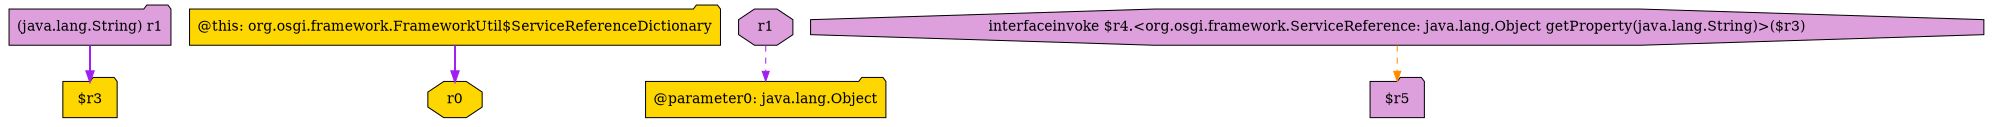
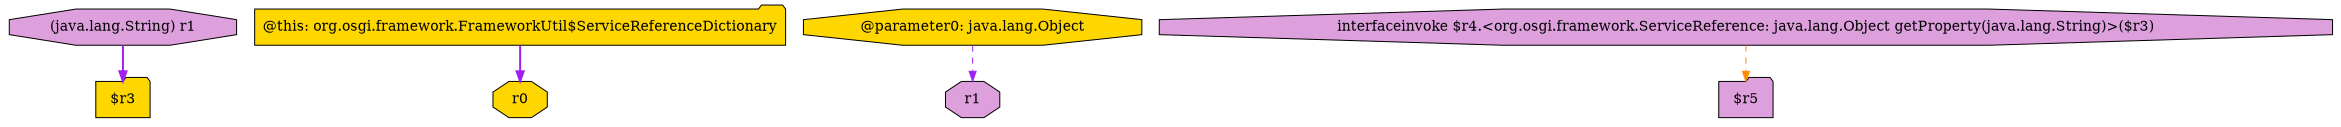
node "(java.lang.String) r1": shape folder -> octagon
edge "r1" -> "@parameter0: java.lang.Object": reversed
node "@parameter0: java.lang.Object": shape folder -> octagon
